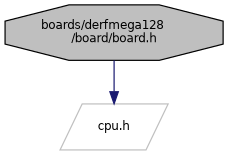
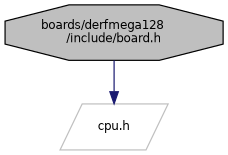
node "boards/derfmega128 /board/board.h": label "boards/derfmega128 /board/board.h" -> "boards/derfmega128 /include/board.h"
